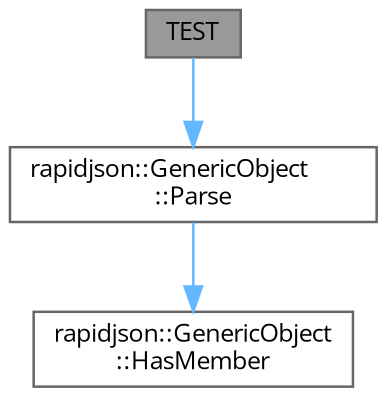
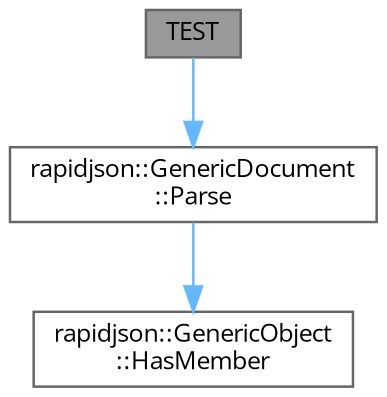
node "rapidjson::GenericObject ::Parse": label "rapidjson::GenericObject ::Parse" -> "rapidjson::GenericDocument ::Parse"
